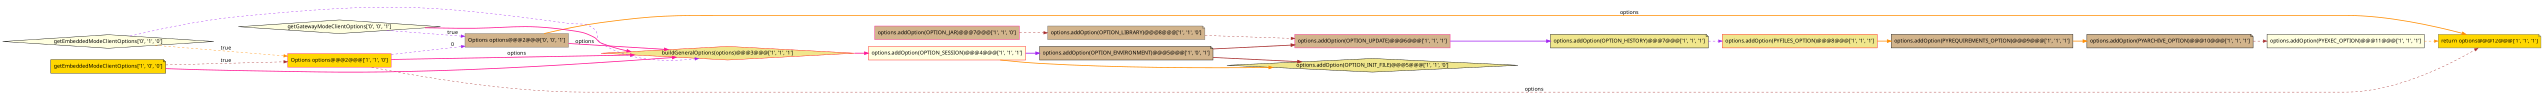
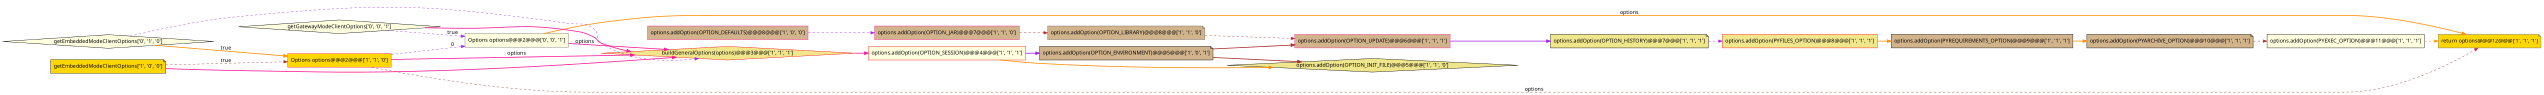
node "options.addOption(OPTION_DEFAULTS)@@@8@@@['1', '0', '0']": added
node "Options options@@@2@@@['0', '0', '1']": fillcolor tan -> lightyellow
edge "getEmbeddedModeClientOptions['0', '1', '0']" -> "Options options@@@2@@@['1', '1', '0']": style dashed -> bold
